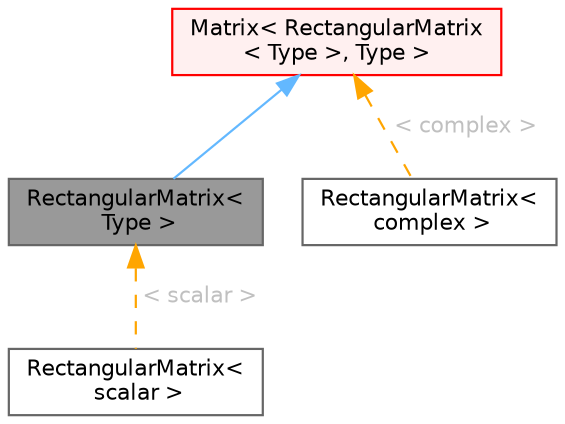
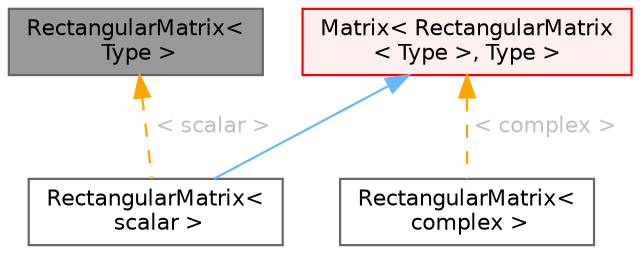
edge "RectangularMatrix< Type >" -> "Matrix< RectangularMatrix < Type >, Type >": now "RectangularMatrix< scalar >" -> "Matrix< RectangularMatrix < Type >, Type >"
